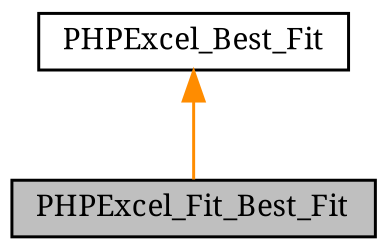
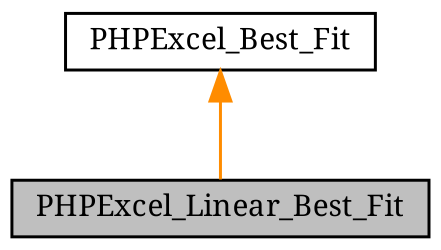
node "PHPExcel_Fit_Best_Fit": label "PHPExcel_Fit_Best_Fit" -> "PHPExcel_Linear_Best_Fit"
